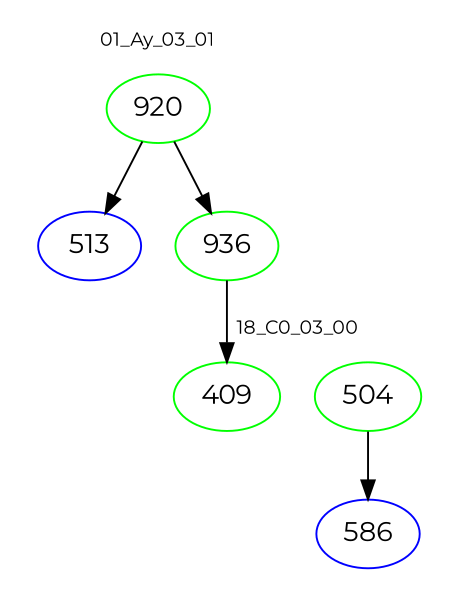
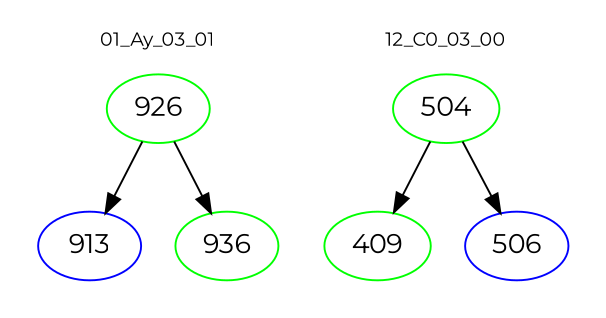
node "920": label "920" -> "926"
node "513": label "513" -> "913"
edge "936" -> "409": now "504" -> "409"
cluster "18_C0_03_00": label "18_C0_03_00" -> "12_C0_03_00"
node "586": label "586" -> "506"
